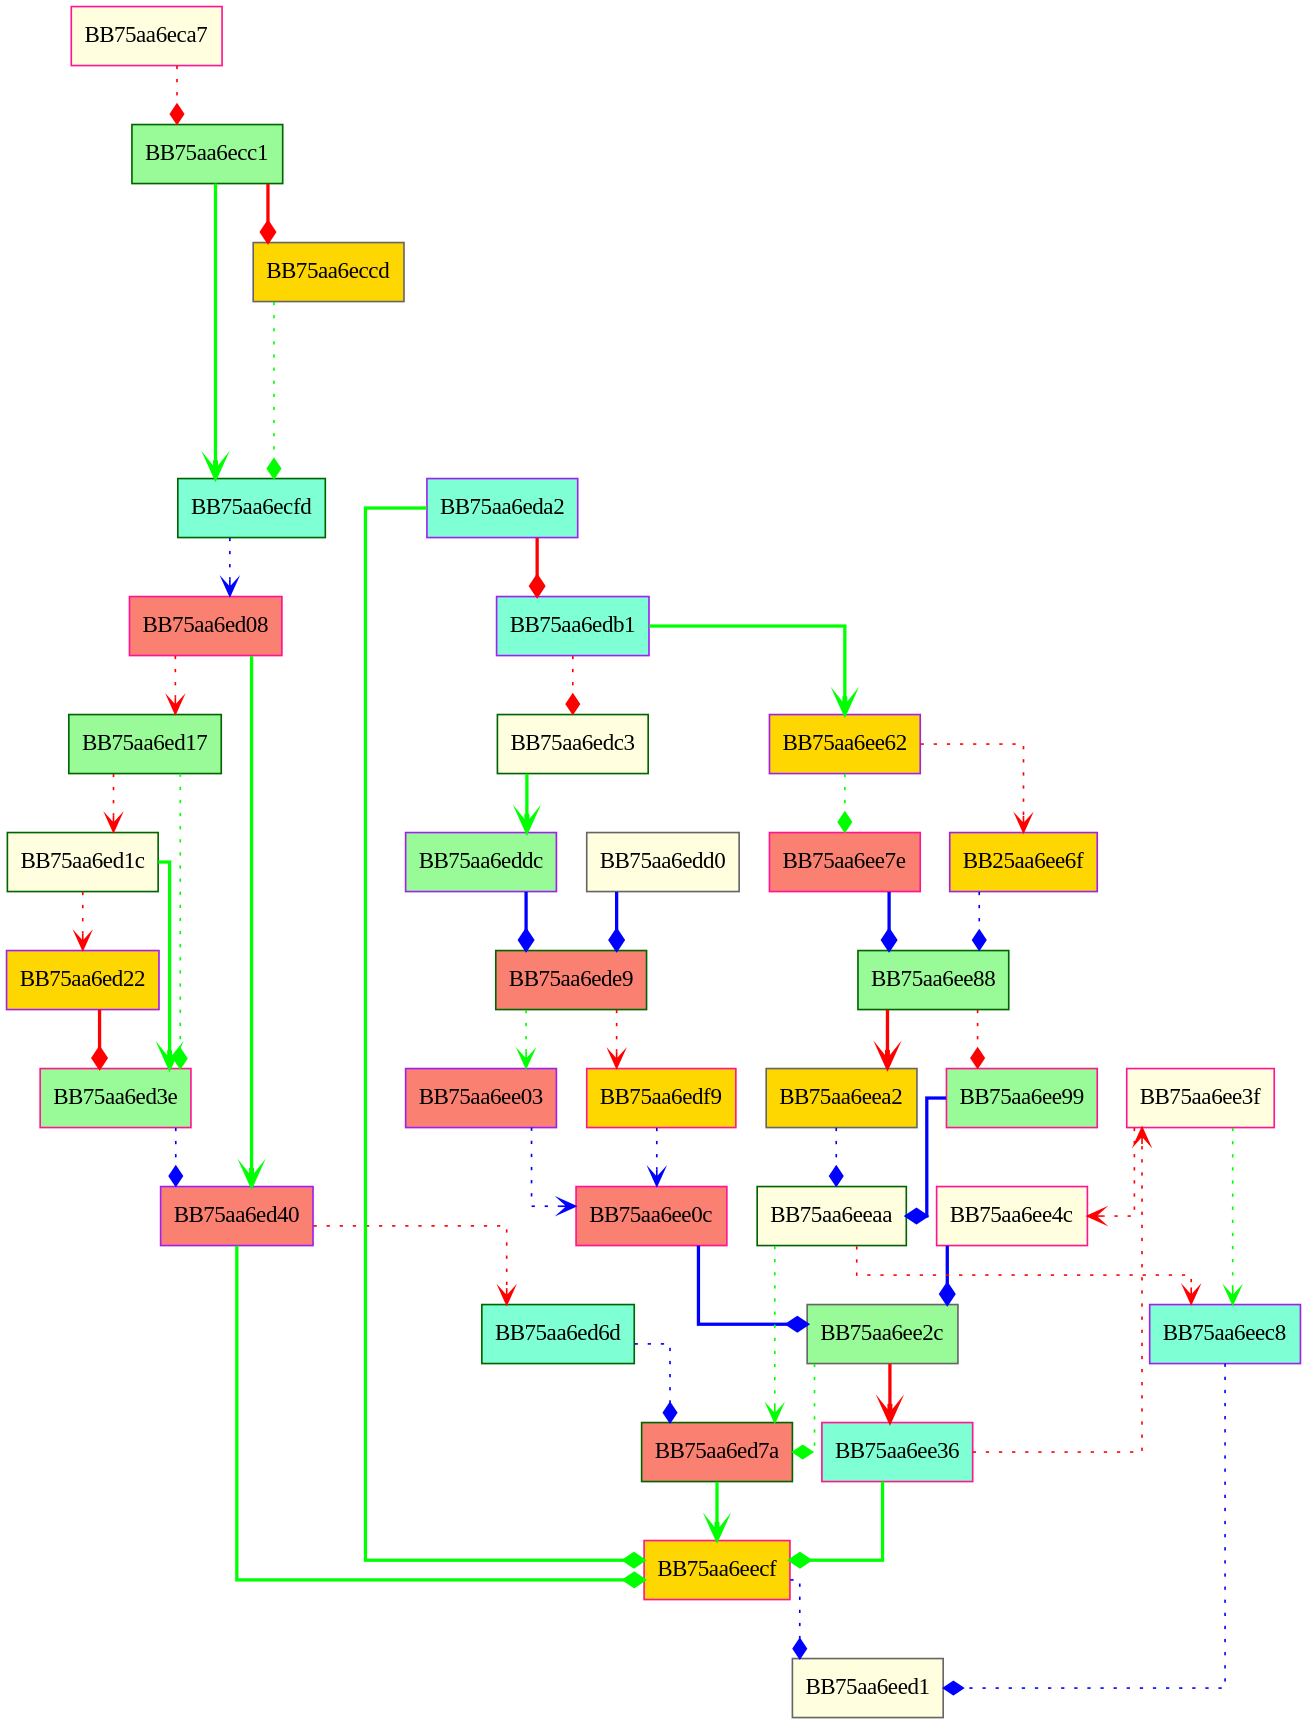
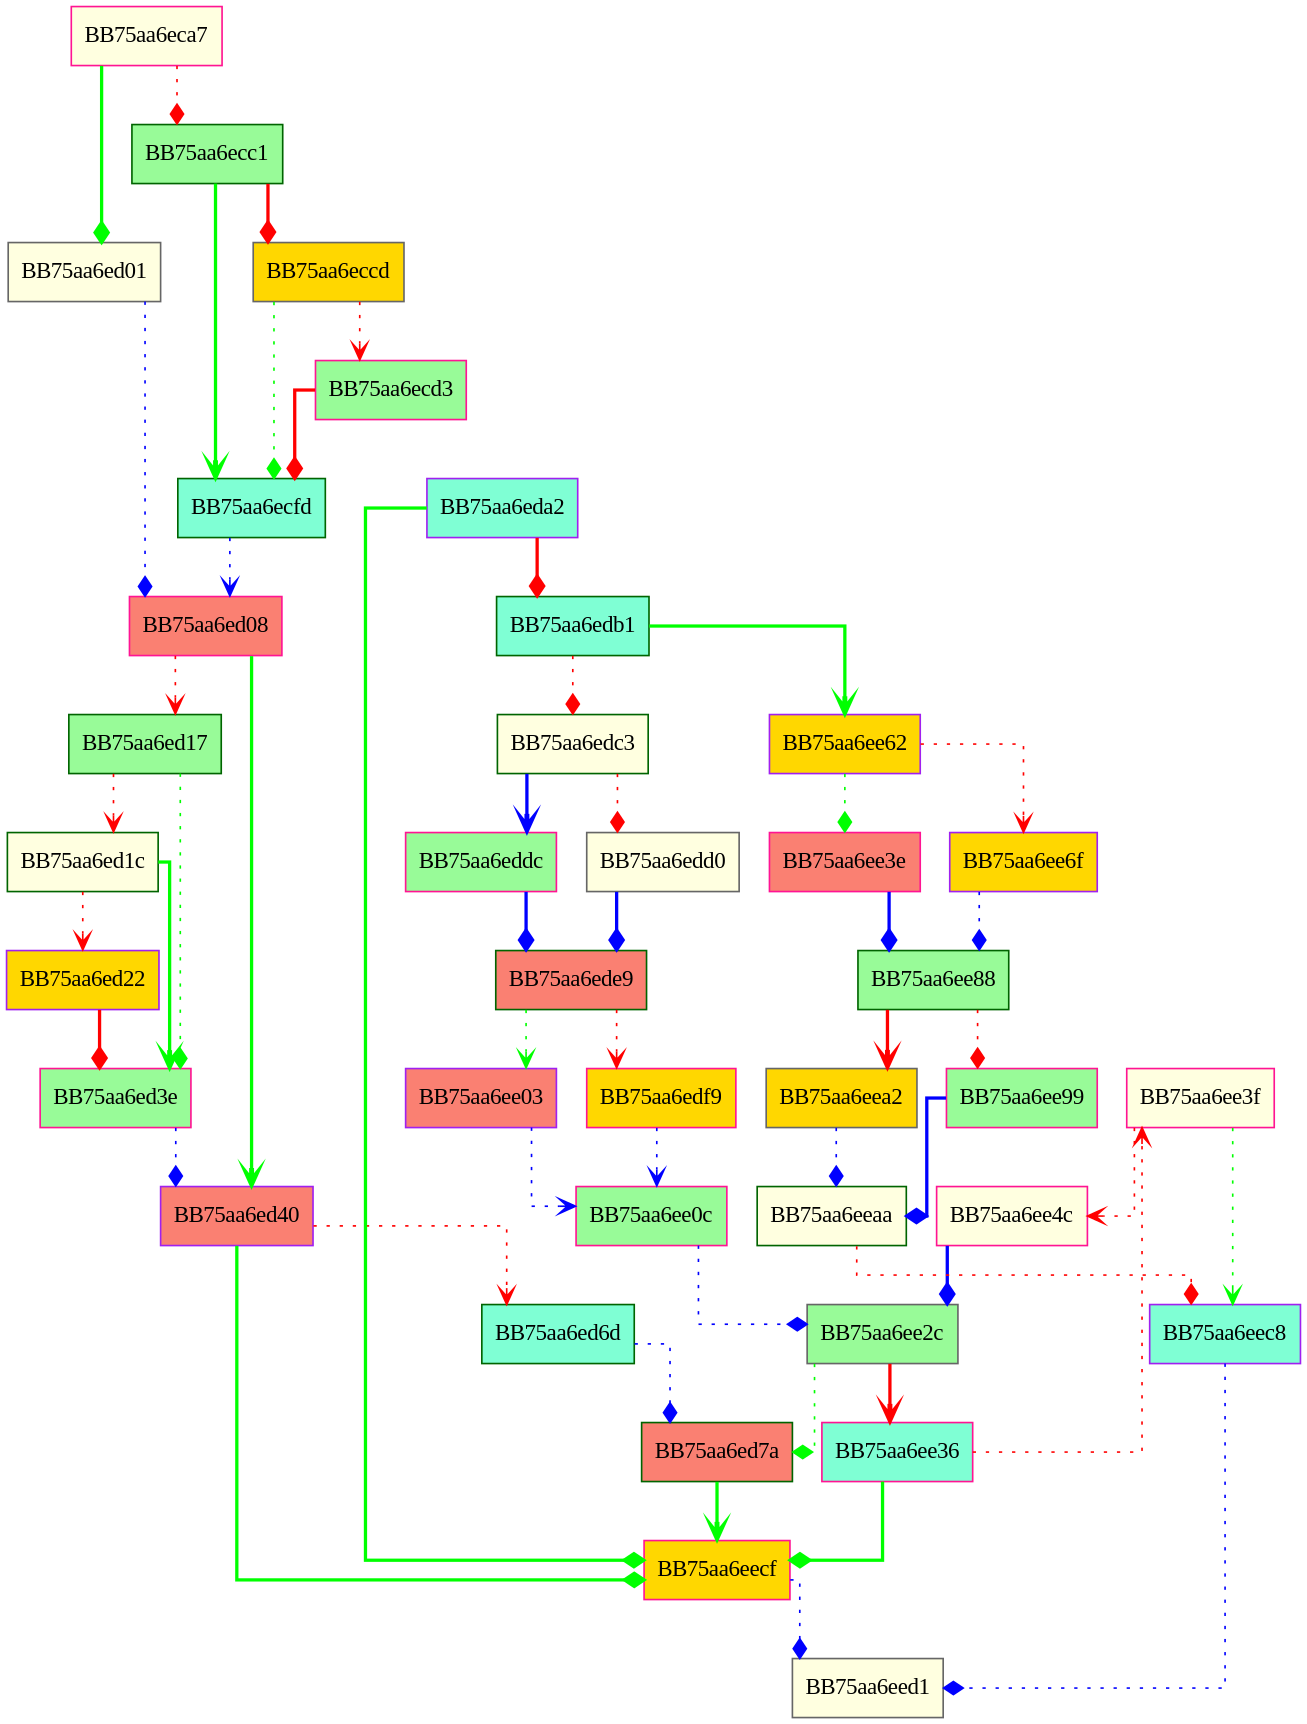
node "BB75aa6ed01": added
node "BB75aa6ecd3": added
node "BB75aa6edb1": color purple -> darkgreen
edge "BB75aa6edc3" -> "BB75aa6edd0": added
edge "BB75aa6edc3" -> "BB75aa6eddc": color green -> blue
node "BB75aa6eddc": color purple -> deeppink
node "BB75aa6ee7e": label "BB75aa6ee7e" -> "BB75aa6ee3e"
node "BB25aa6ee6f": label "BB25aa6ee6f" -> "BB75aa6ee6f"
node "BB75aa6ee0c": fillcolor salmon -> palegreen
edge "BB75aa6eeaa" -> "BB75aa6eec8": arrowhead vee -> diamond
edge "BB75aa6eeaa" -> "BB75aa6ed7a": removed
edge "BB75aa6ee0c" -> "BB75aa6ee2c": style bold -> dotted
